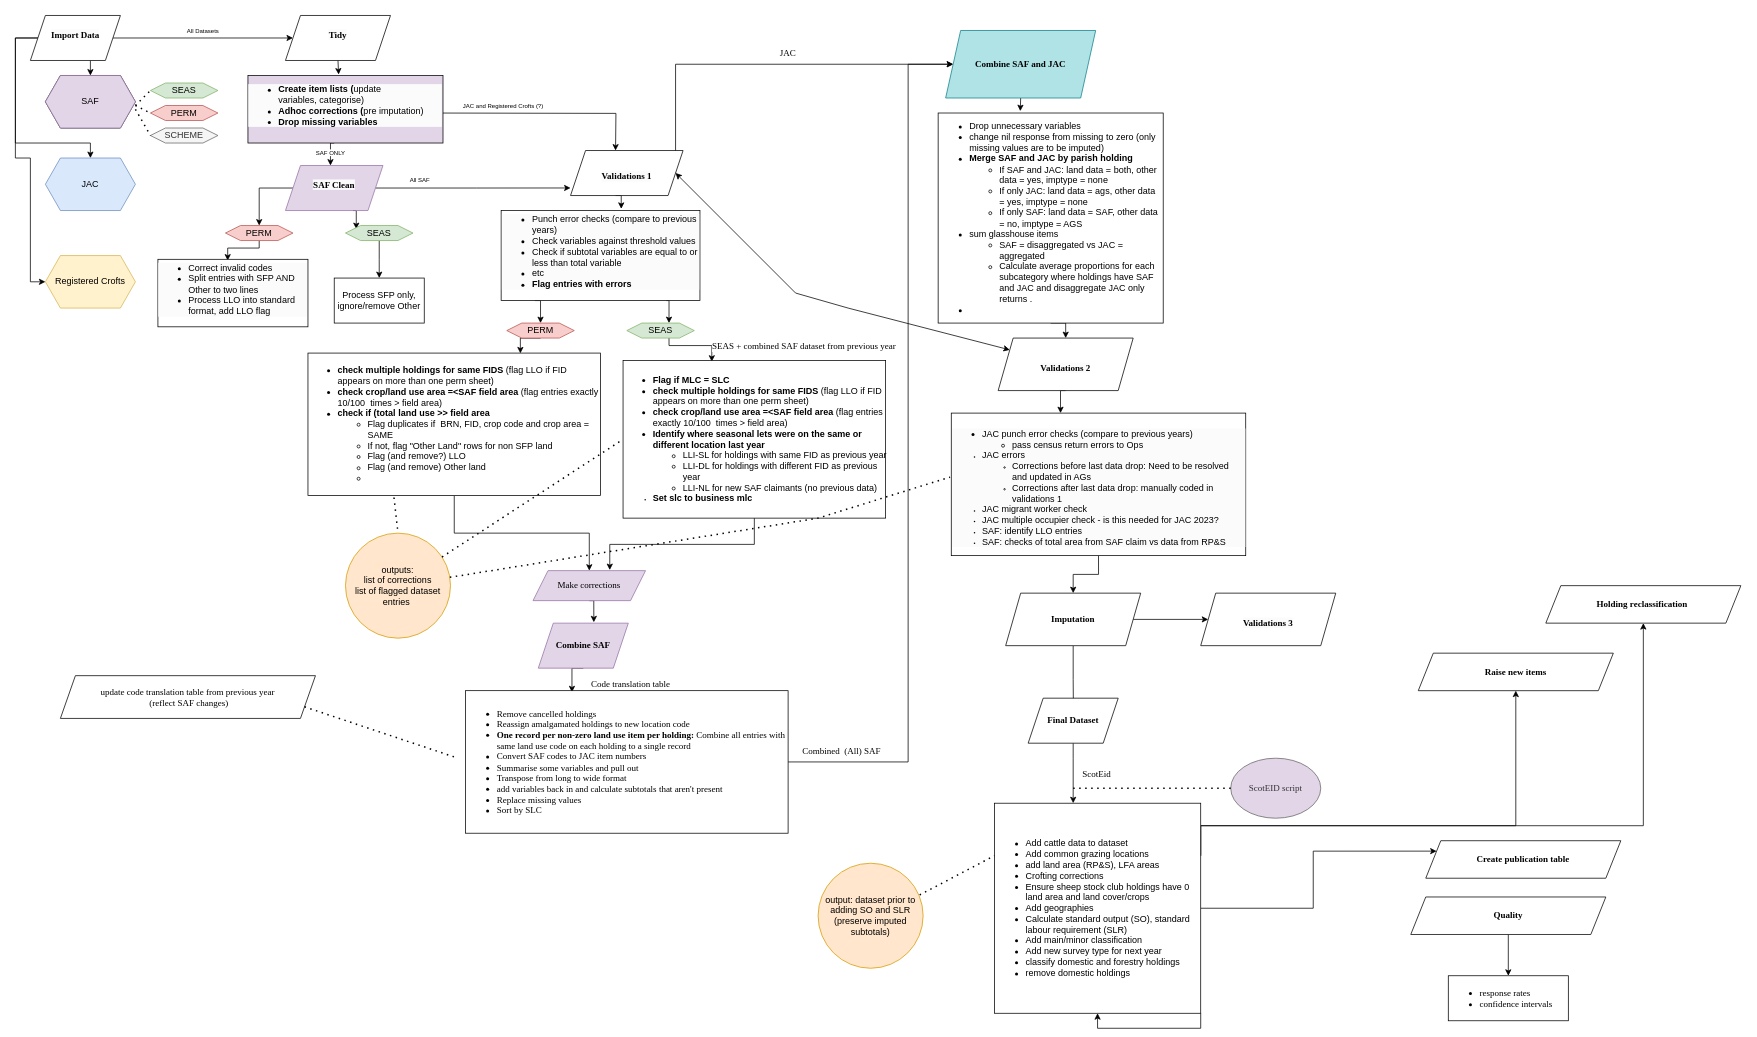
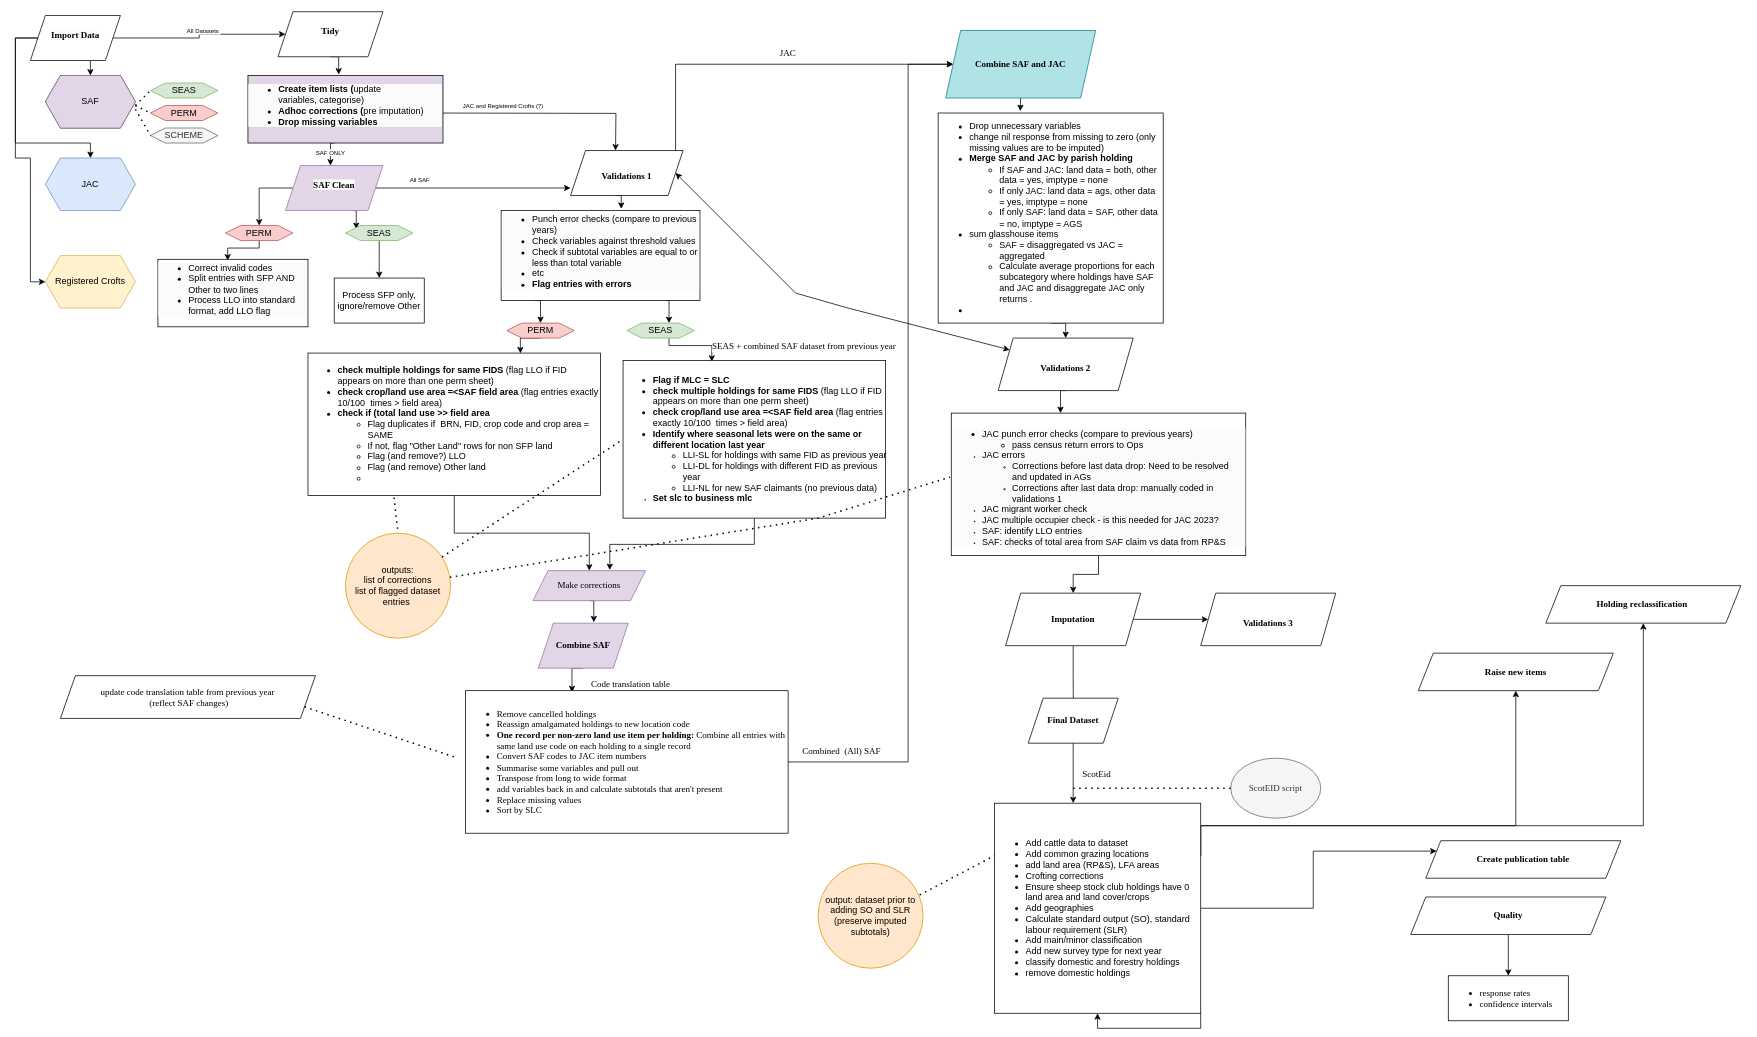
node "Tidy": moved (338, 38) -> (330, 34)
node "ScotEID script": fillcolor #e1d5e7 -> #f5f5f5
